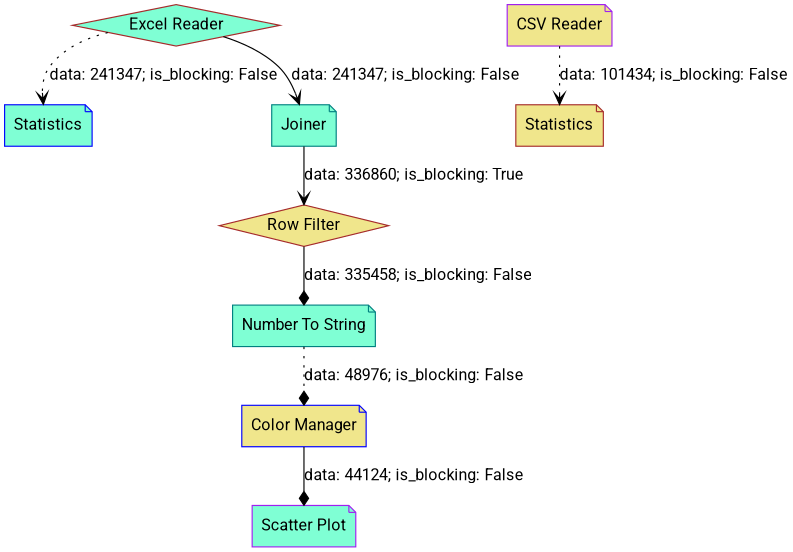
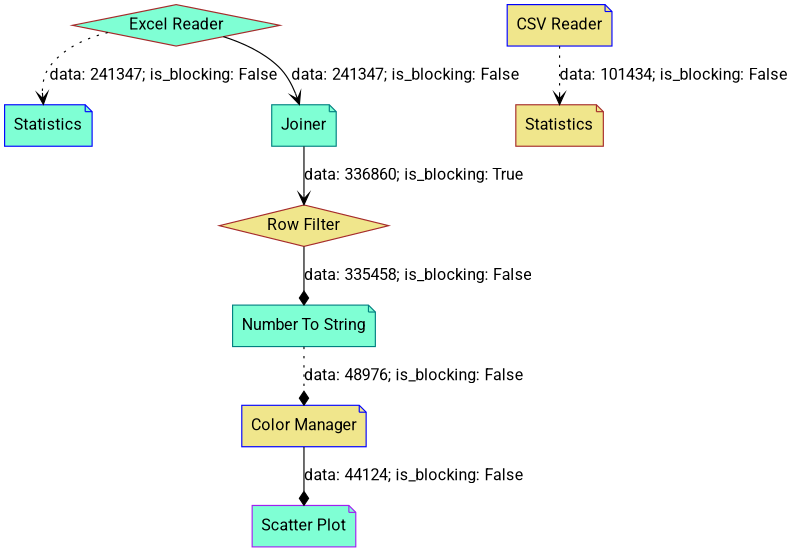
node "CSV Reader": color purple -> blue
